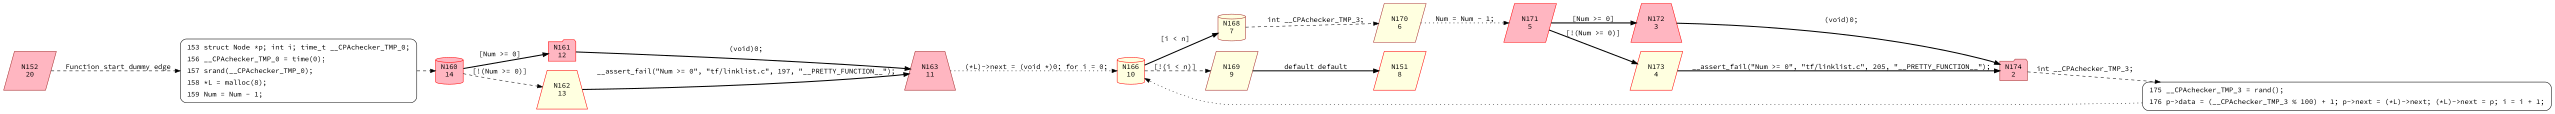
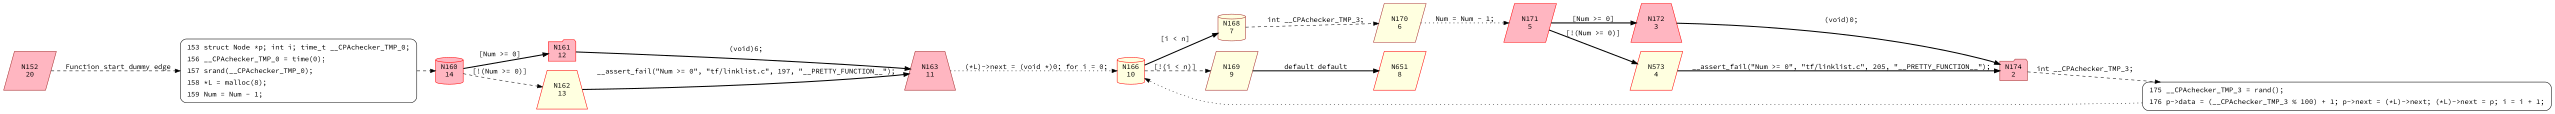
edge "N161 12" -> "N163 11": label "(void)0;" -> "(void)6;"
node "N151 8": label "N151 8" -> "N651 8"
node "N173 4": label "N173 4" -> "N573 4"
